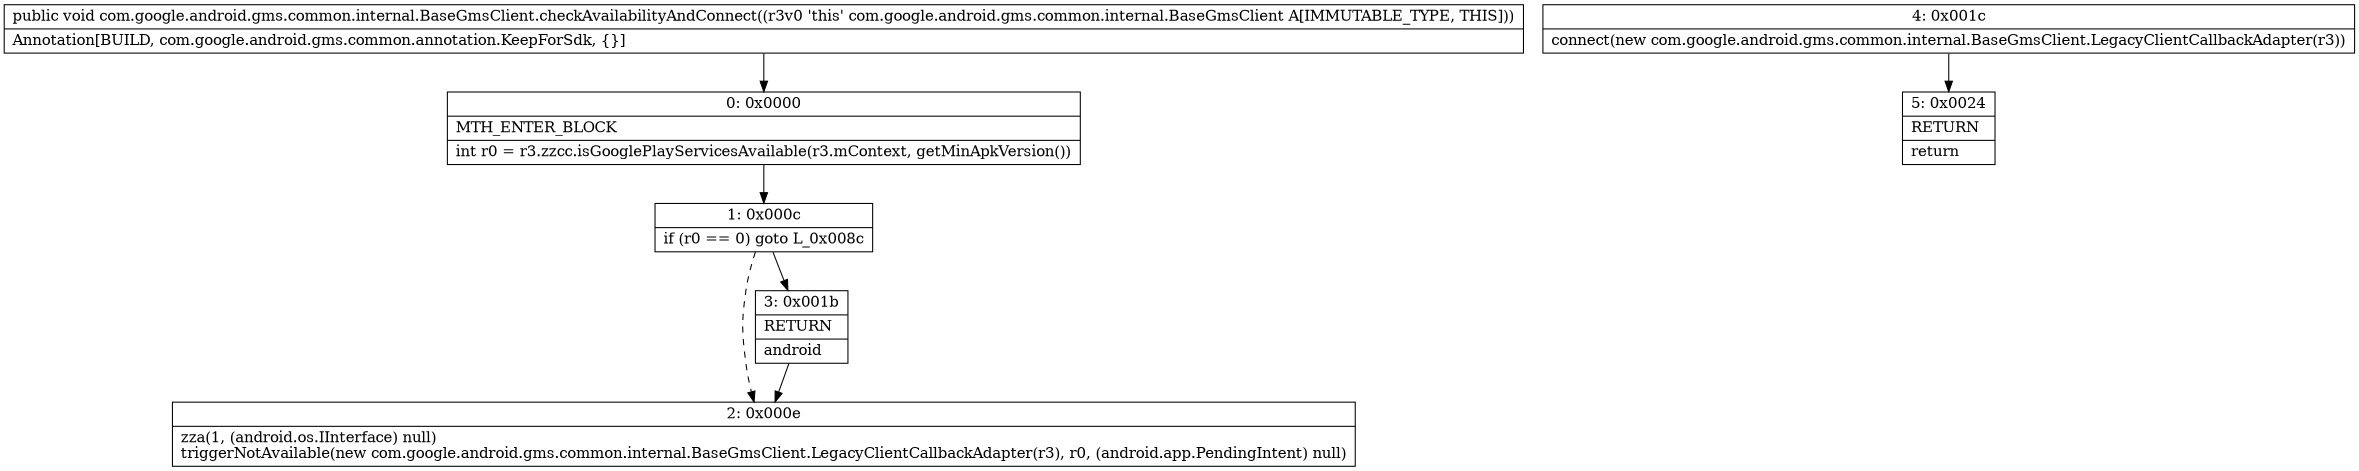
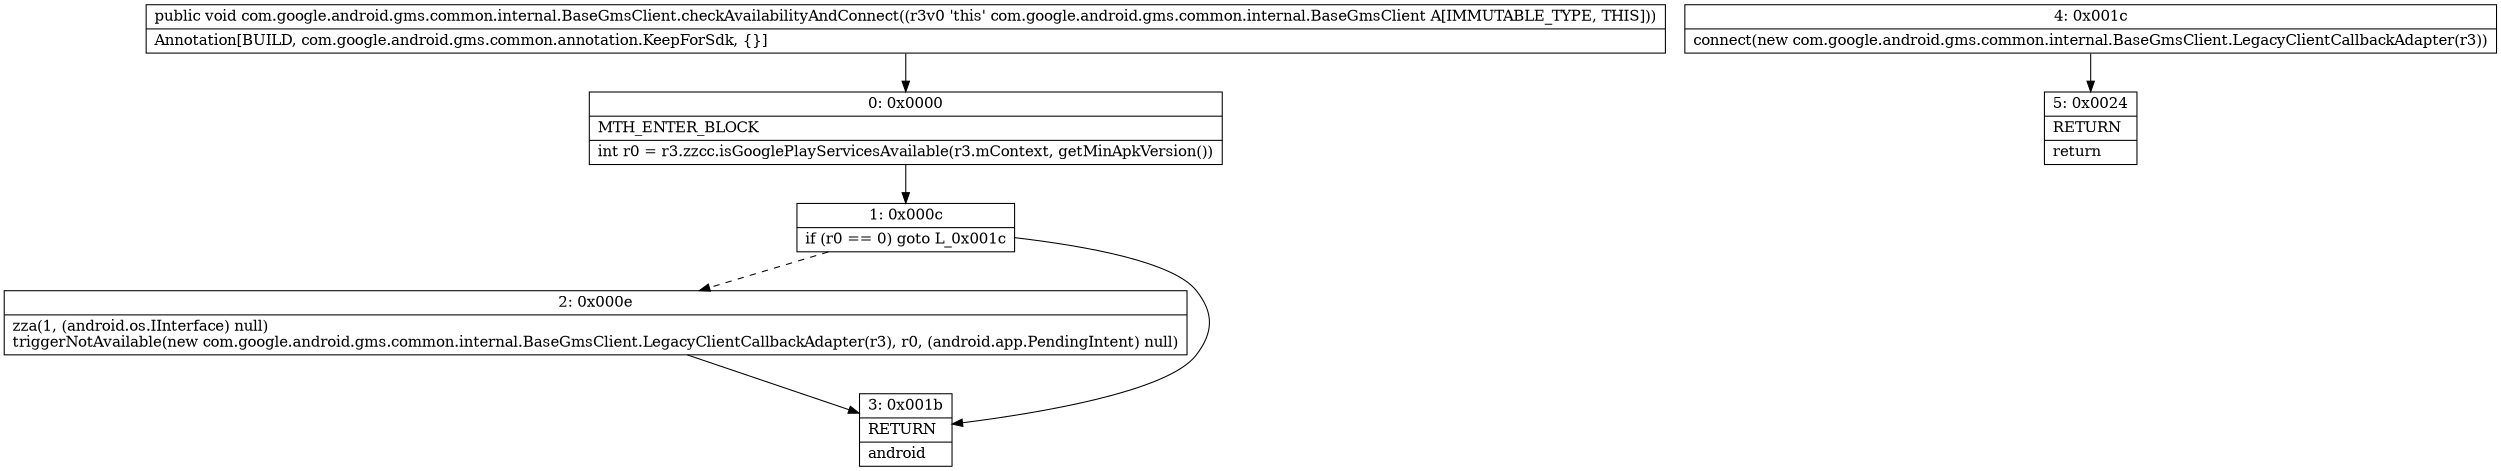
node "1: 0x000c": text "if (r0 == 0) goto L_0x008c" -> "if (r0 == 0) goto L_0x001c"
edge "3: 0x001b" -> "2: 0x000e": reversed
